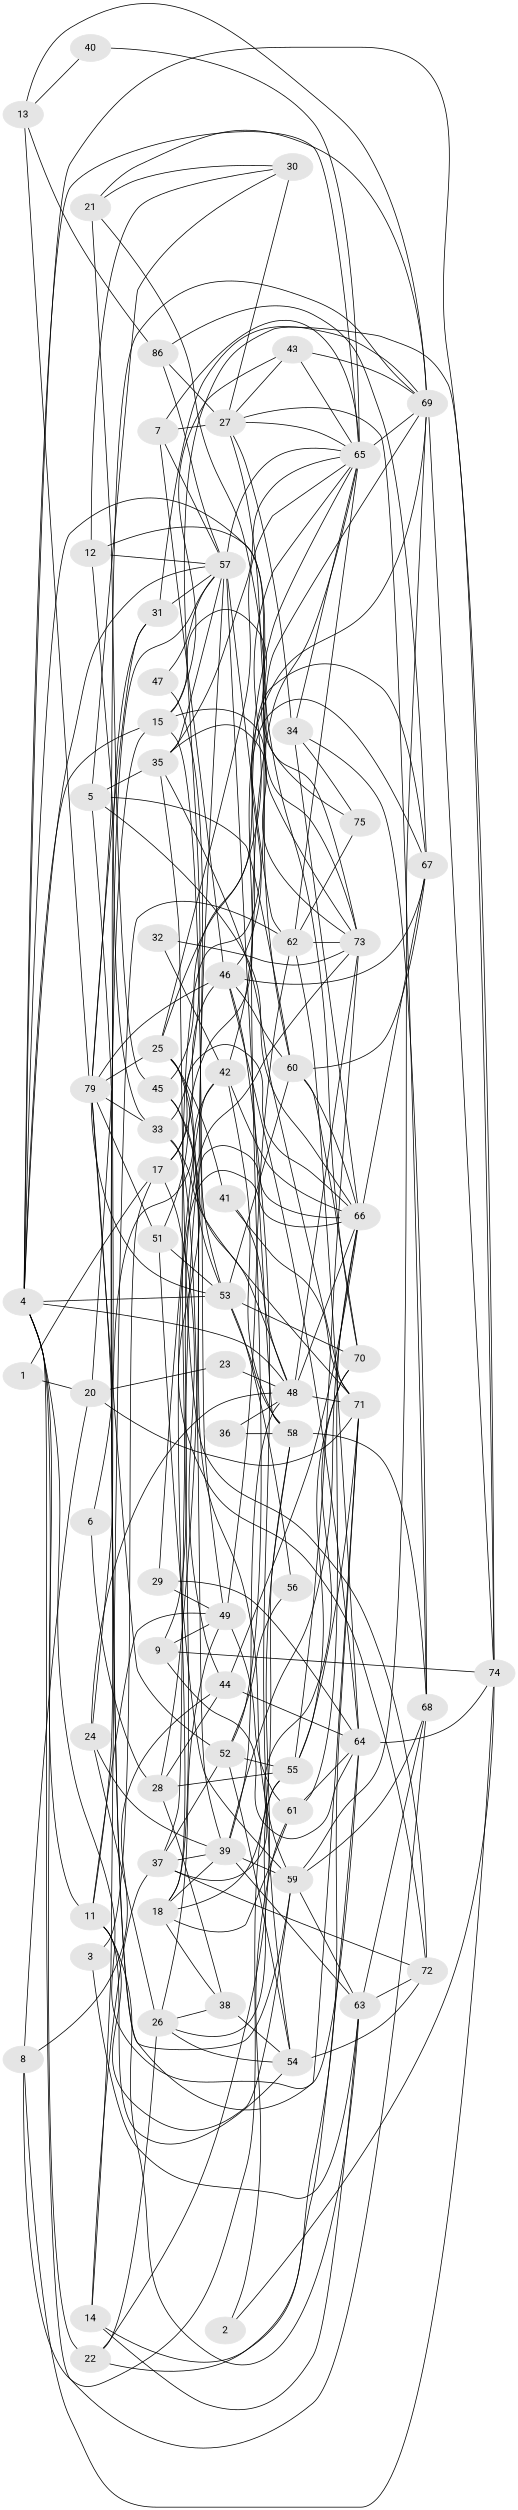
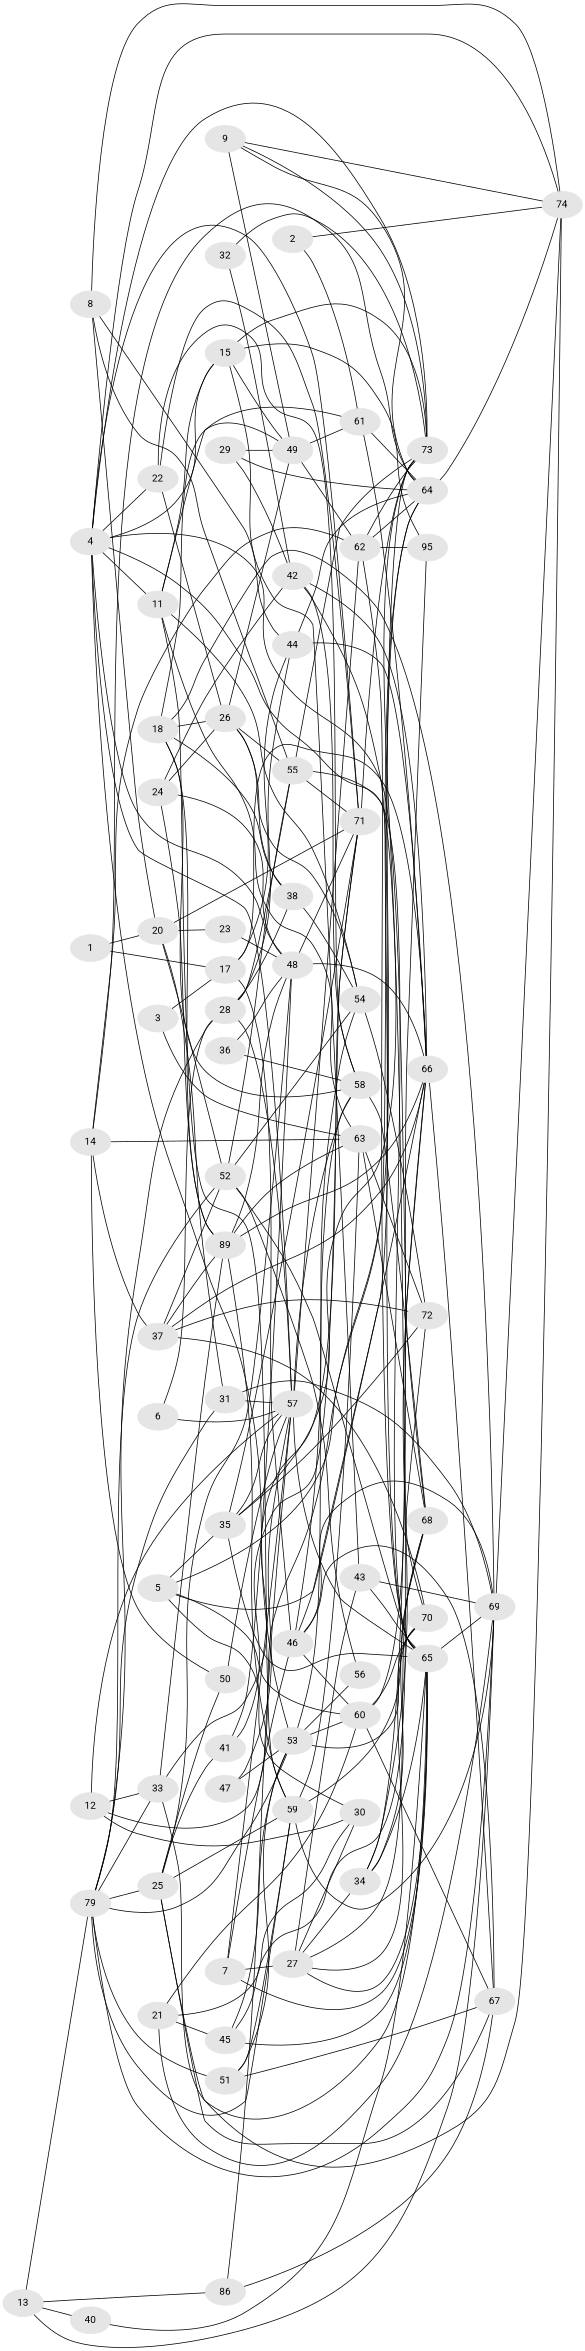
edge "86" -- "27": removed
node "75": label "75" -> "95"
edge "46" -- "79": now "28" -- "79"
edge "20" -- "52": added
edge "73" -- "48": now "73" -- "71"
edge "66" -- "18": now "26" -- "18"
node "50": added
node "39": label "39" -> "89"
